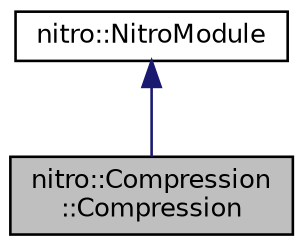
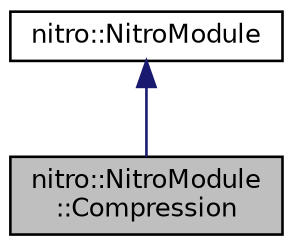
node "nitro::Compression ::Compression": label "nitro::Compression ::Compression" -> "nitro::NitroModule ::Compression"
